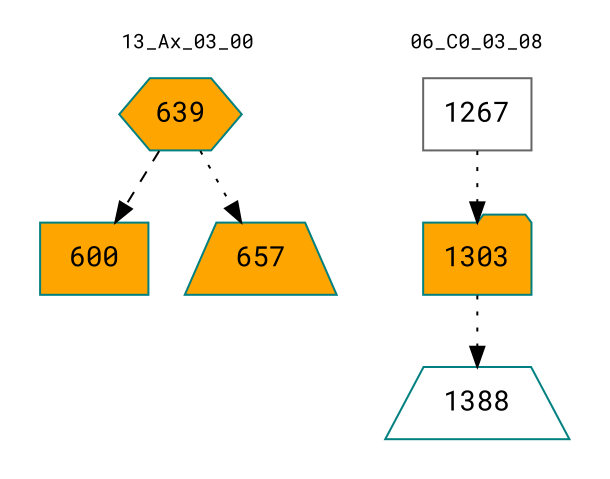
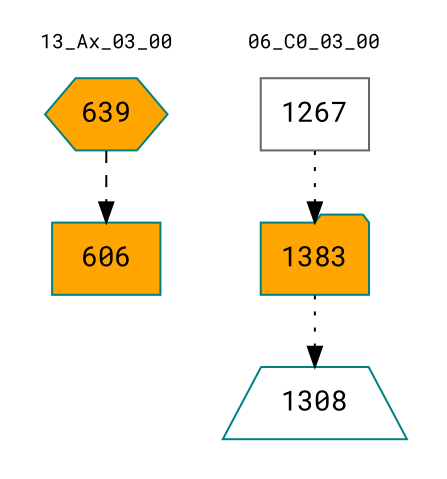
cluster "06_C0_03_08": label "06_C0_03_08" -> "06_C0_03_00"
node "600": label "600" -> "606"
node "657": removed
node "1303": label "1303" -> "1383"
node "1388": label "1388" -> "1308"
